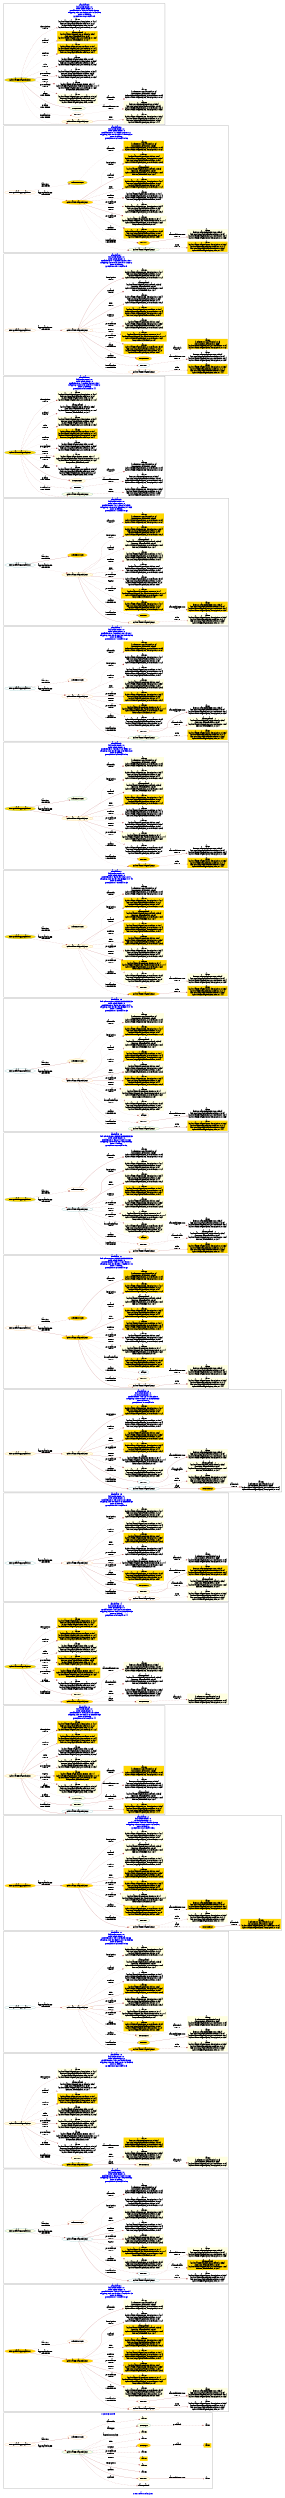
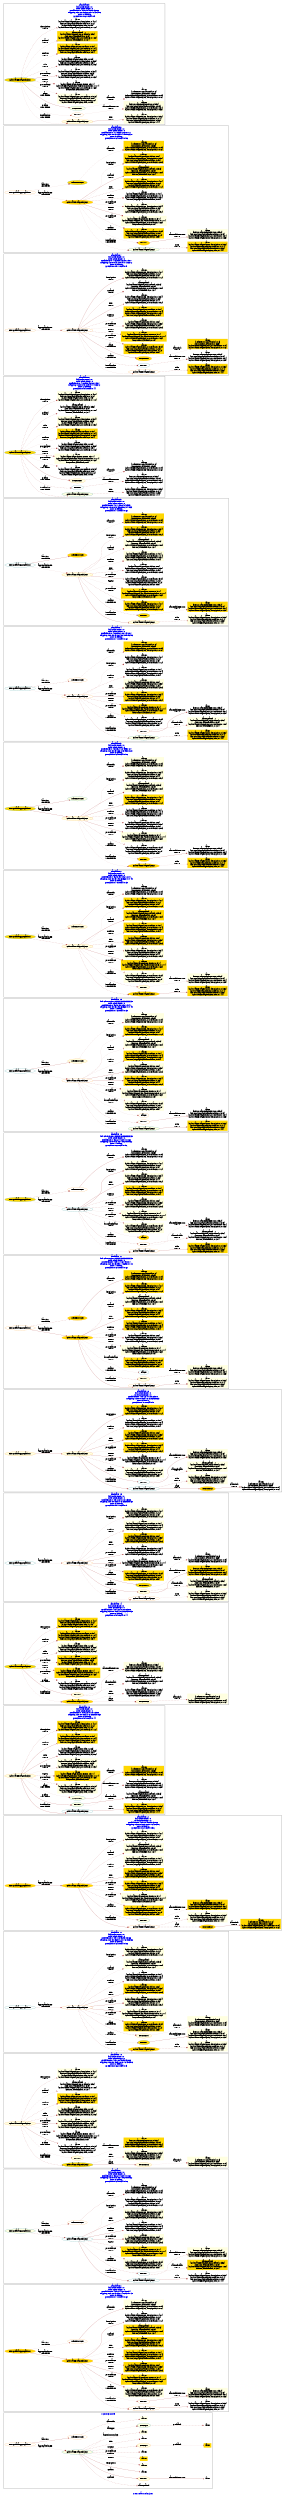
node "Concept1": fillcolor gold -> lightyellow
